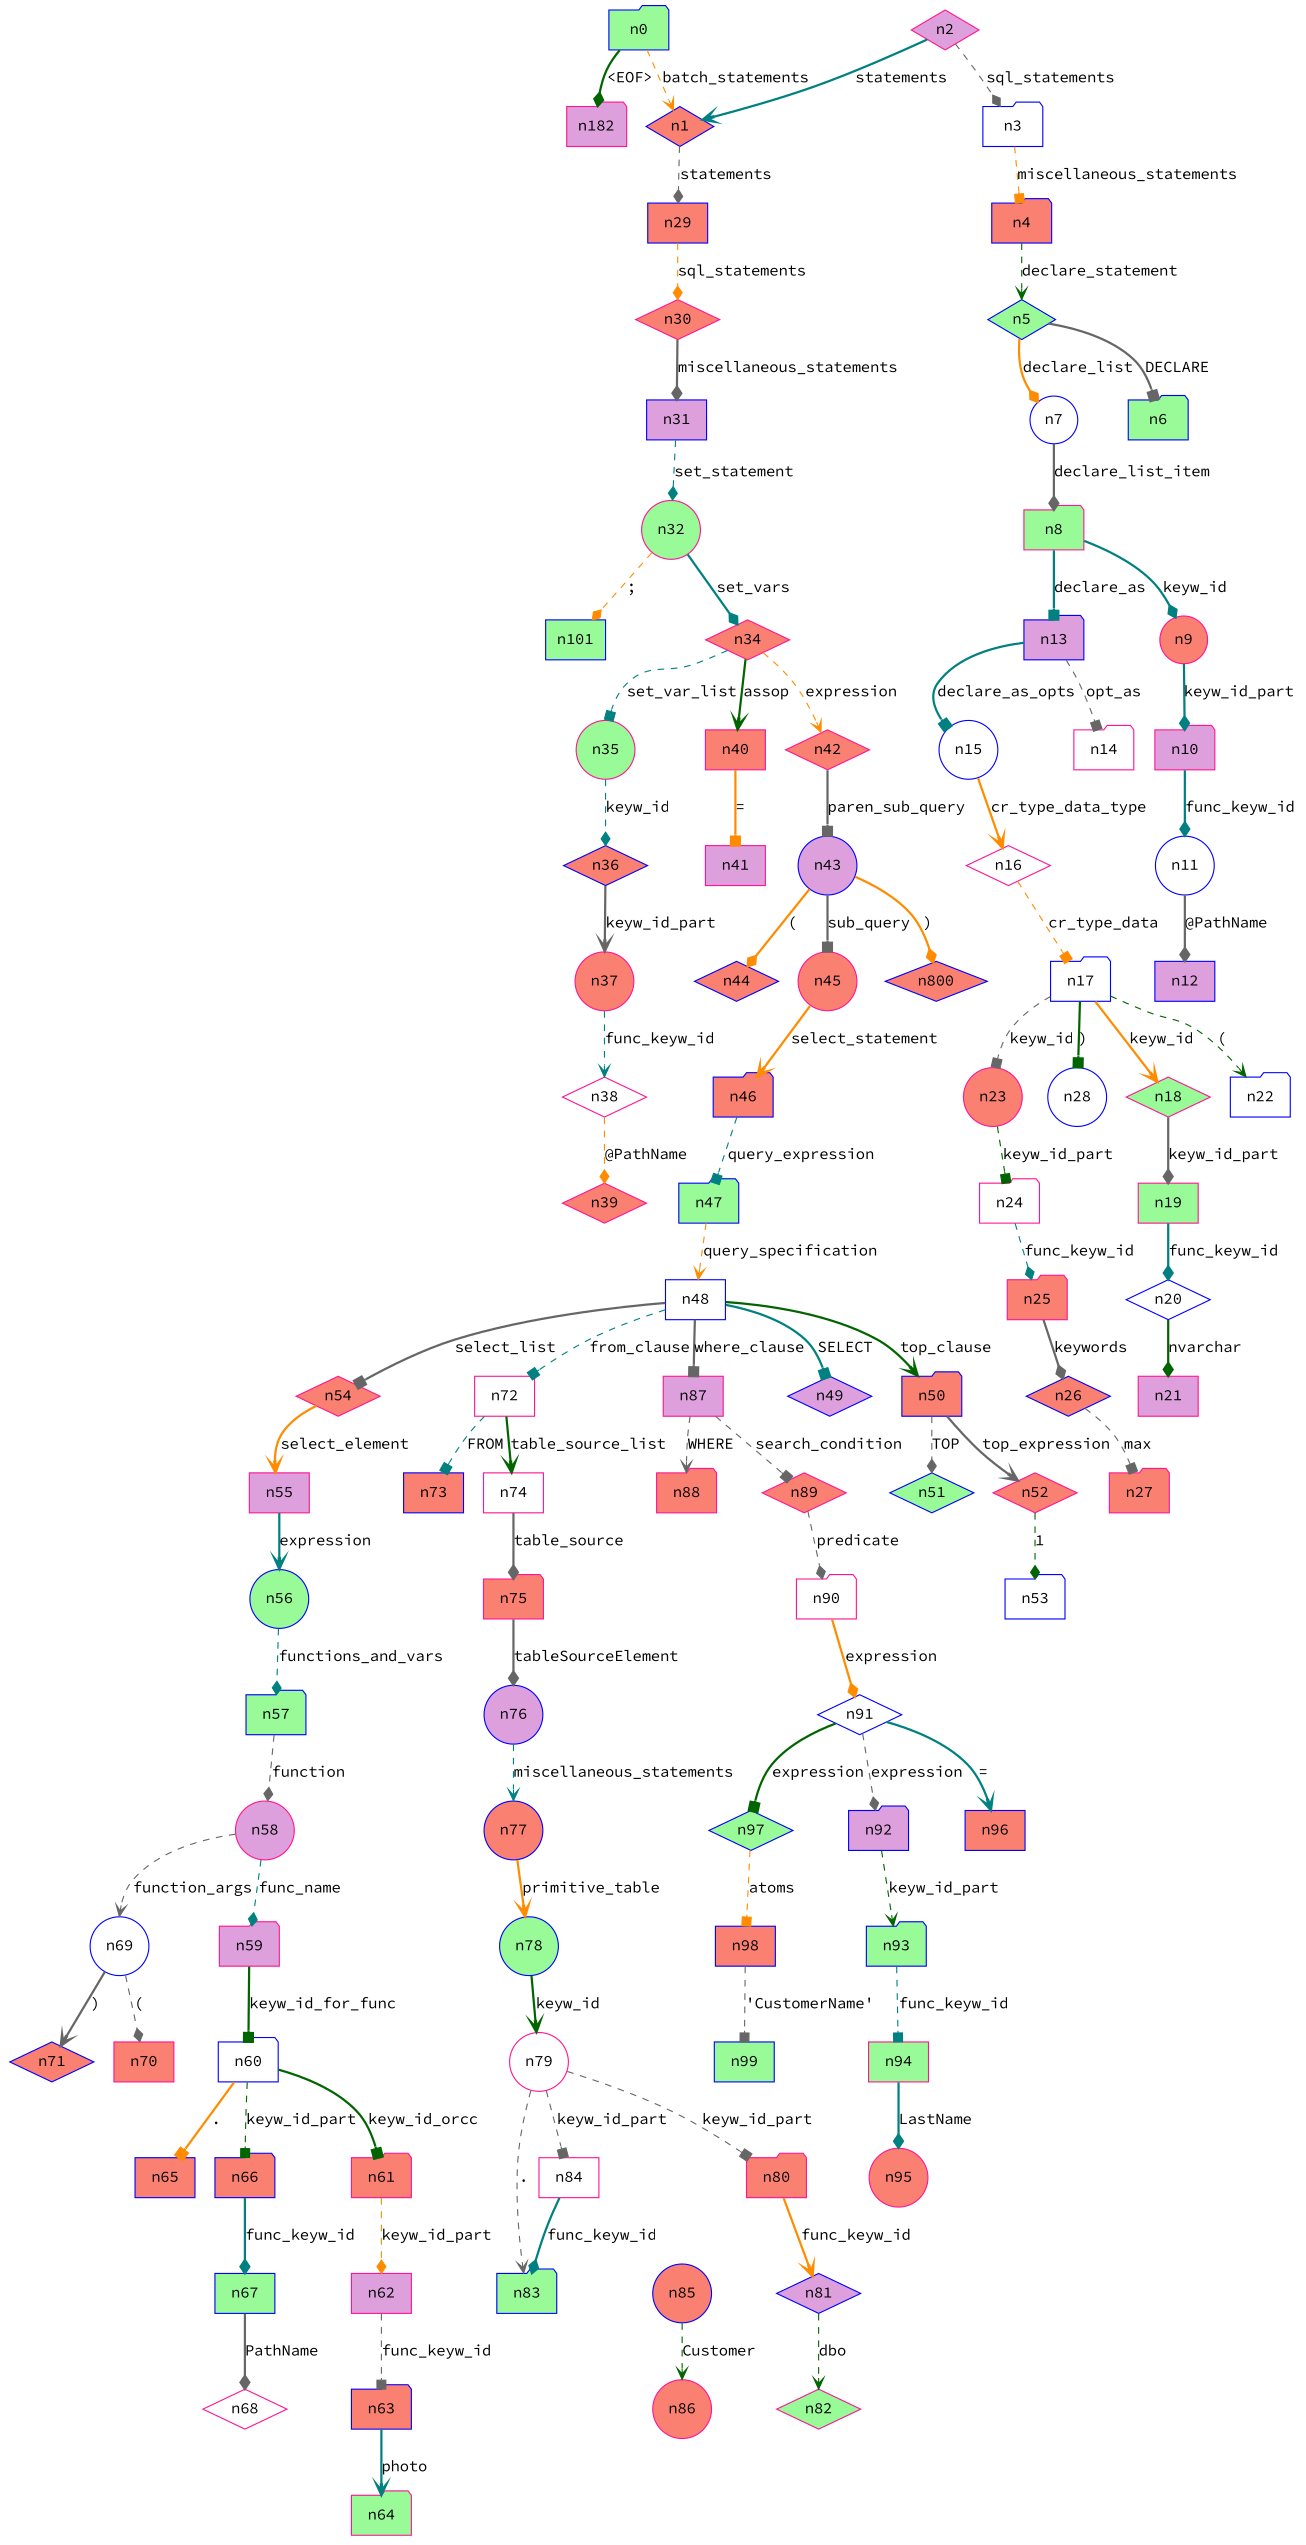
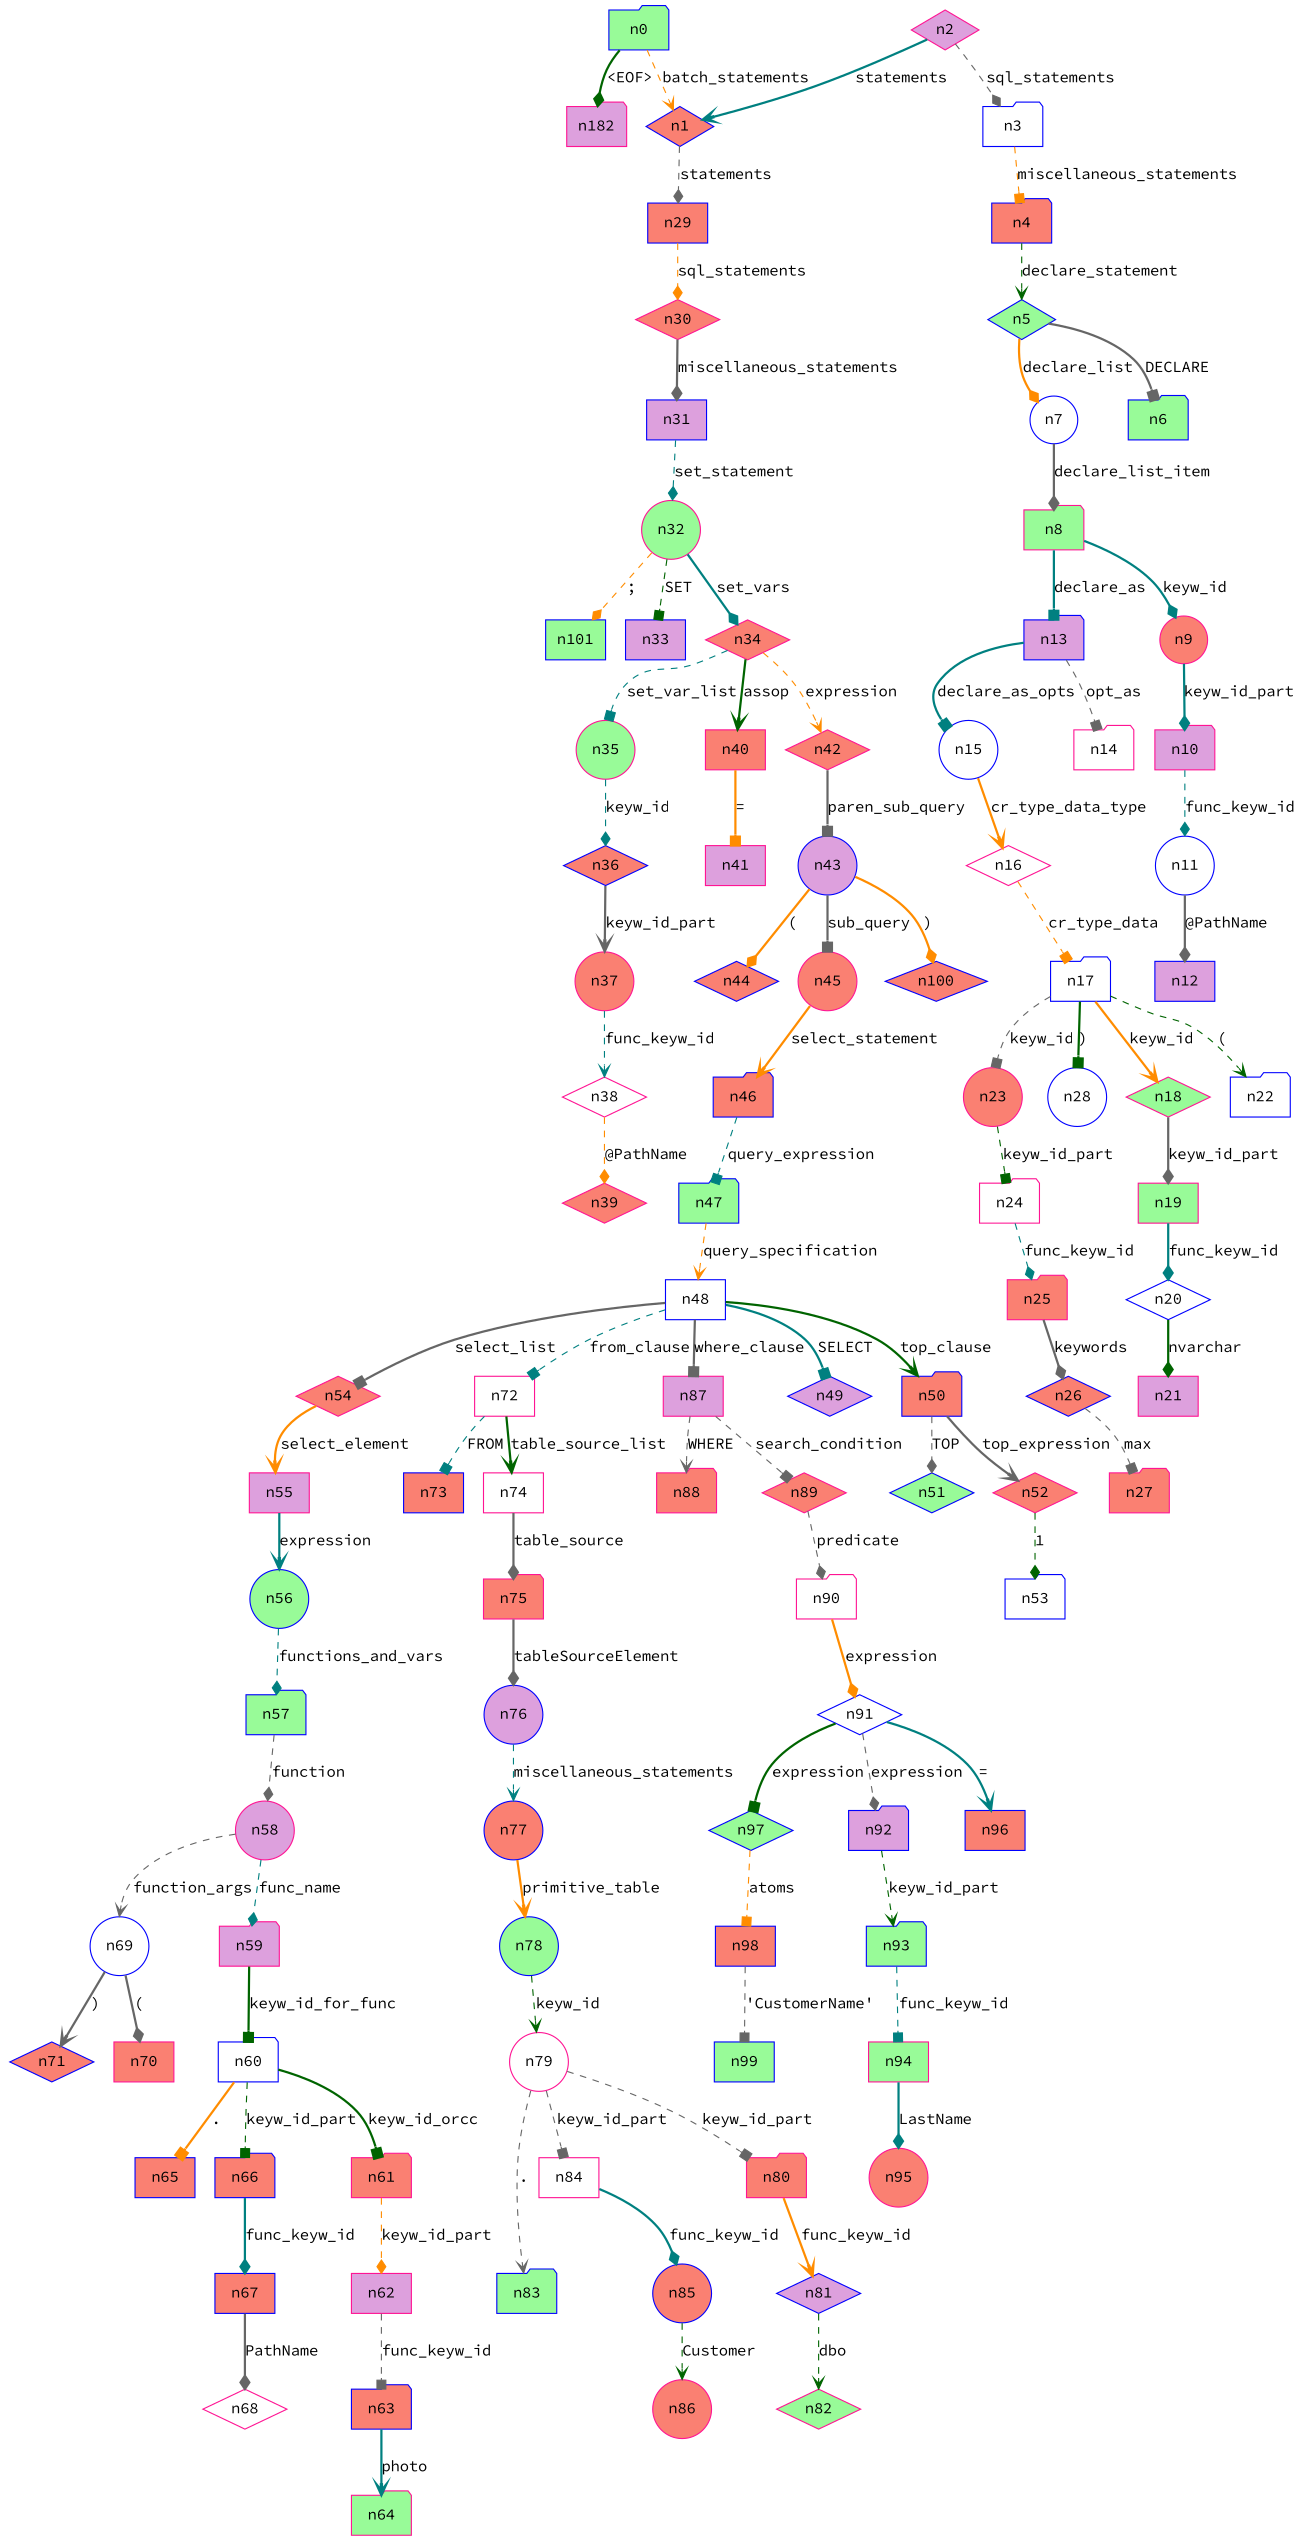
node "n33": added
edge "n10" -> "n11": style bold -> dashed
node "n800": label "n800" -> "n100"
edge "n78" -> "n79": style bold -> dashed
edge "n69" -> "n70": style dashed -> bold
edge "n84" -> "n83": now "n84" -> "n85"
node "n67": fillcolor palegreen -> salmon
